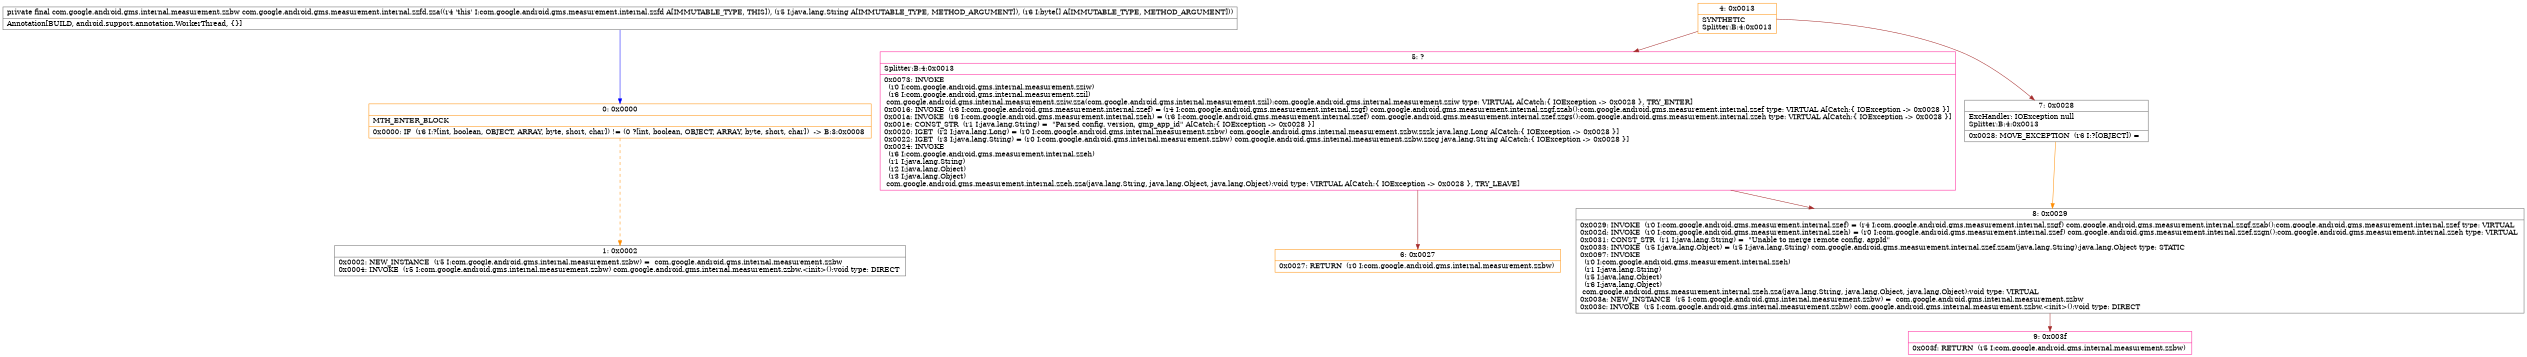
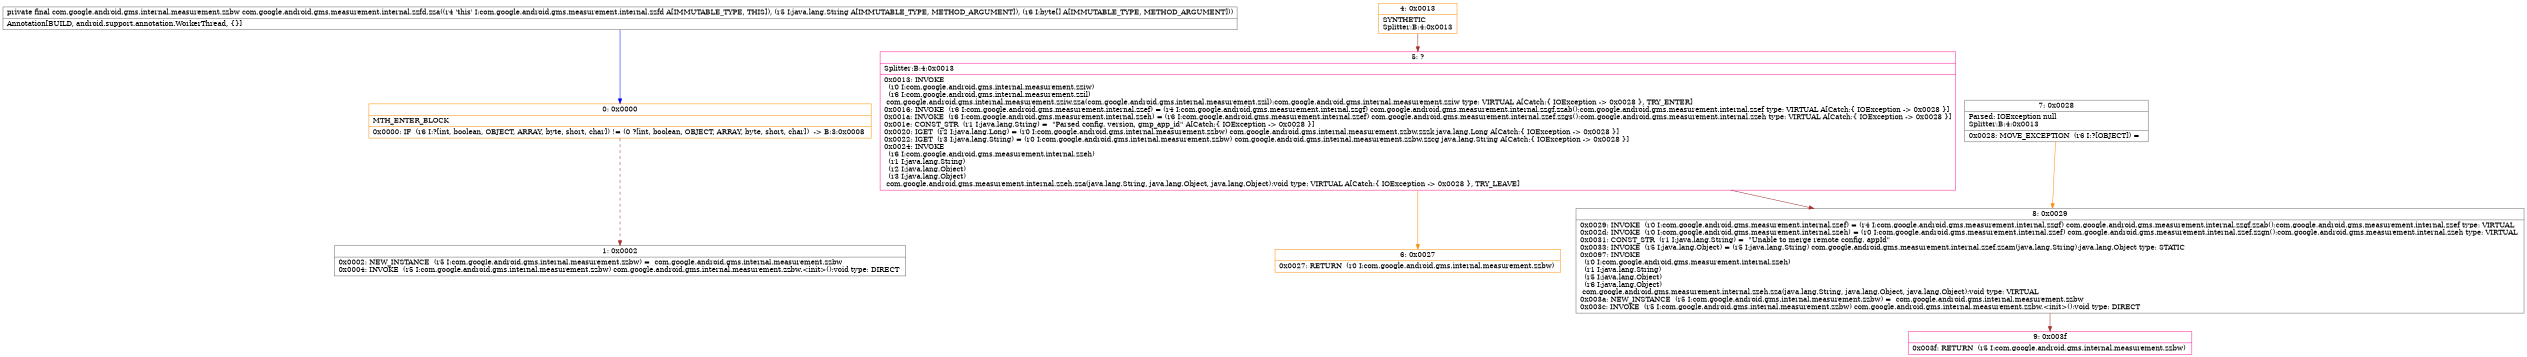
edge "4: 0x0013" -> "7: 0x0028": removed
node "5: ?": text "0x0073: INVOKE" -> "0x0013: INVOKE"
node "7: 0x0028": text "ExcHandler: IOException null" -> "Parsed: IOException null"
edge "0: 0x0000" -> "1: 0x0002": color darkorange -> brown
edge "5: ?" -> "6: 0x0027": color brown -> darkorange
